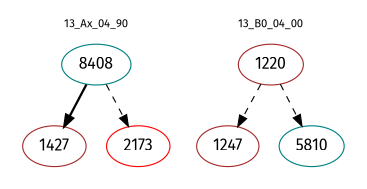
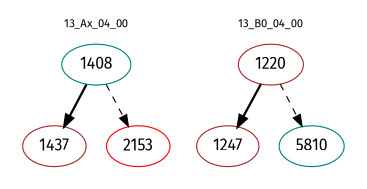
cluster "13_Ax_04_90": label "13_Ax_04_90" -> "13_Ax_04_00"
node "8408": label "8408" -> "1408"
edge "1220" -> "1247": style dashed -> bold
node "1427": label "1427" -> "1437"
node "2173": label "2173" -> "2153"
